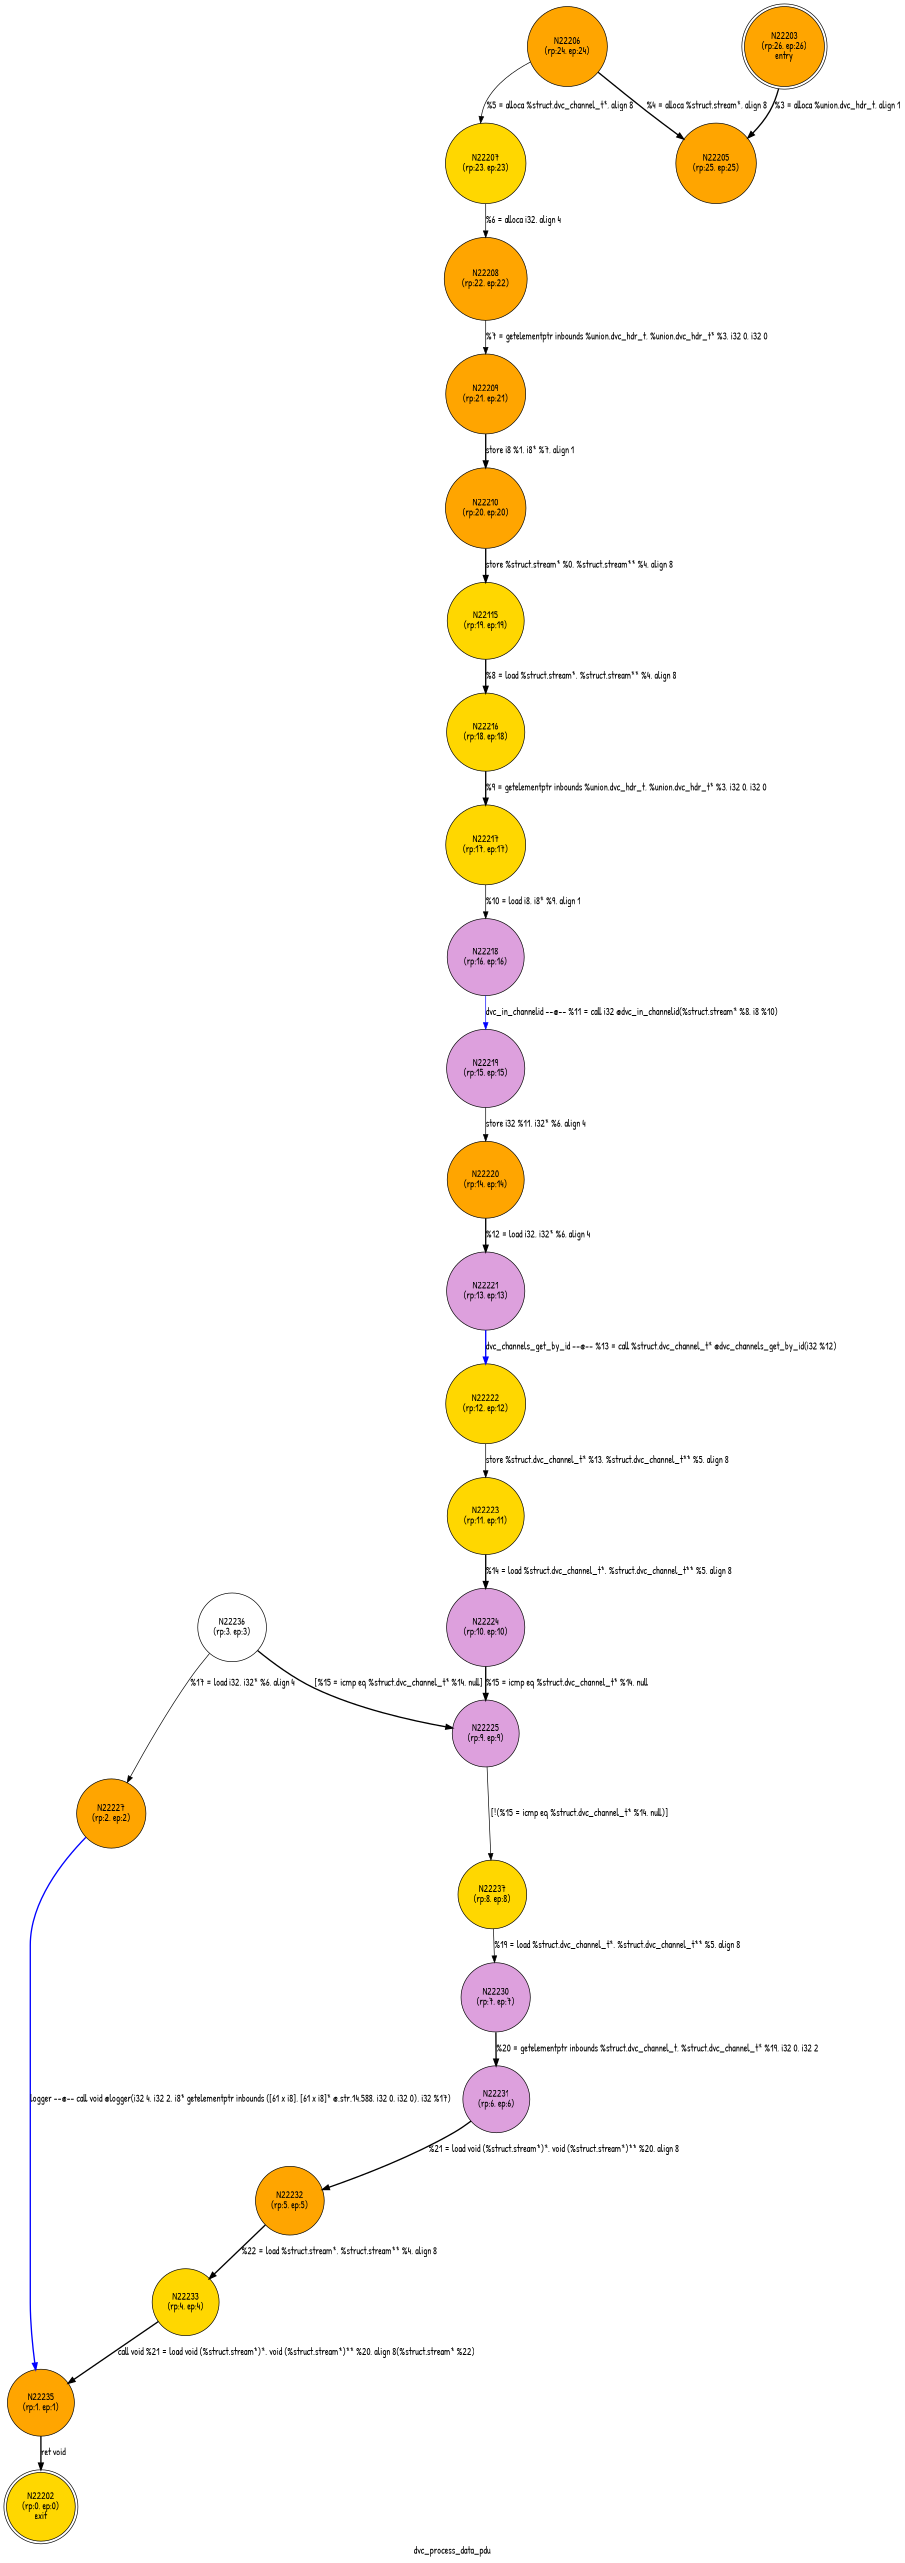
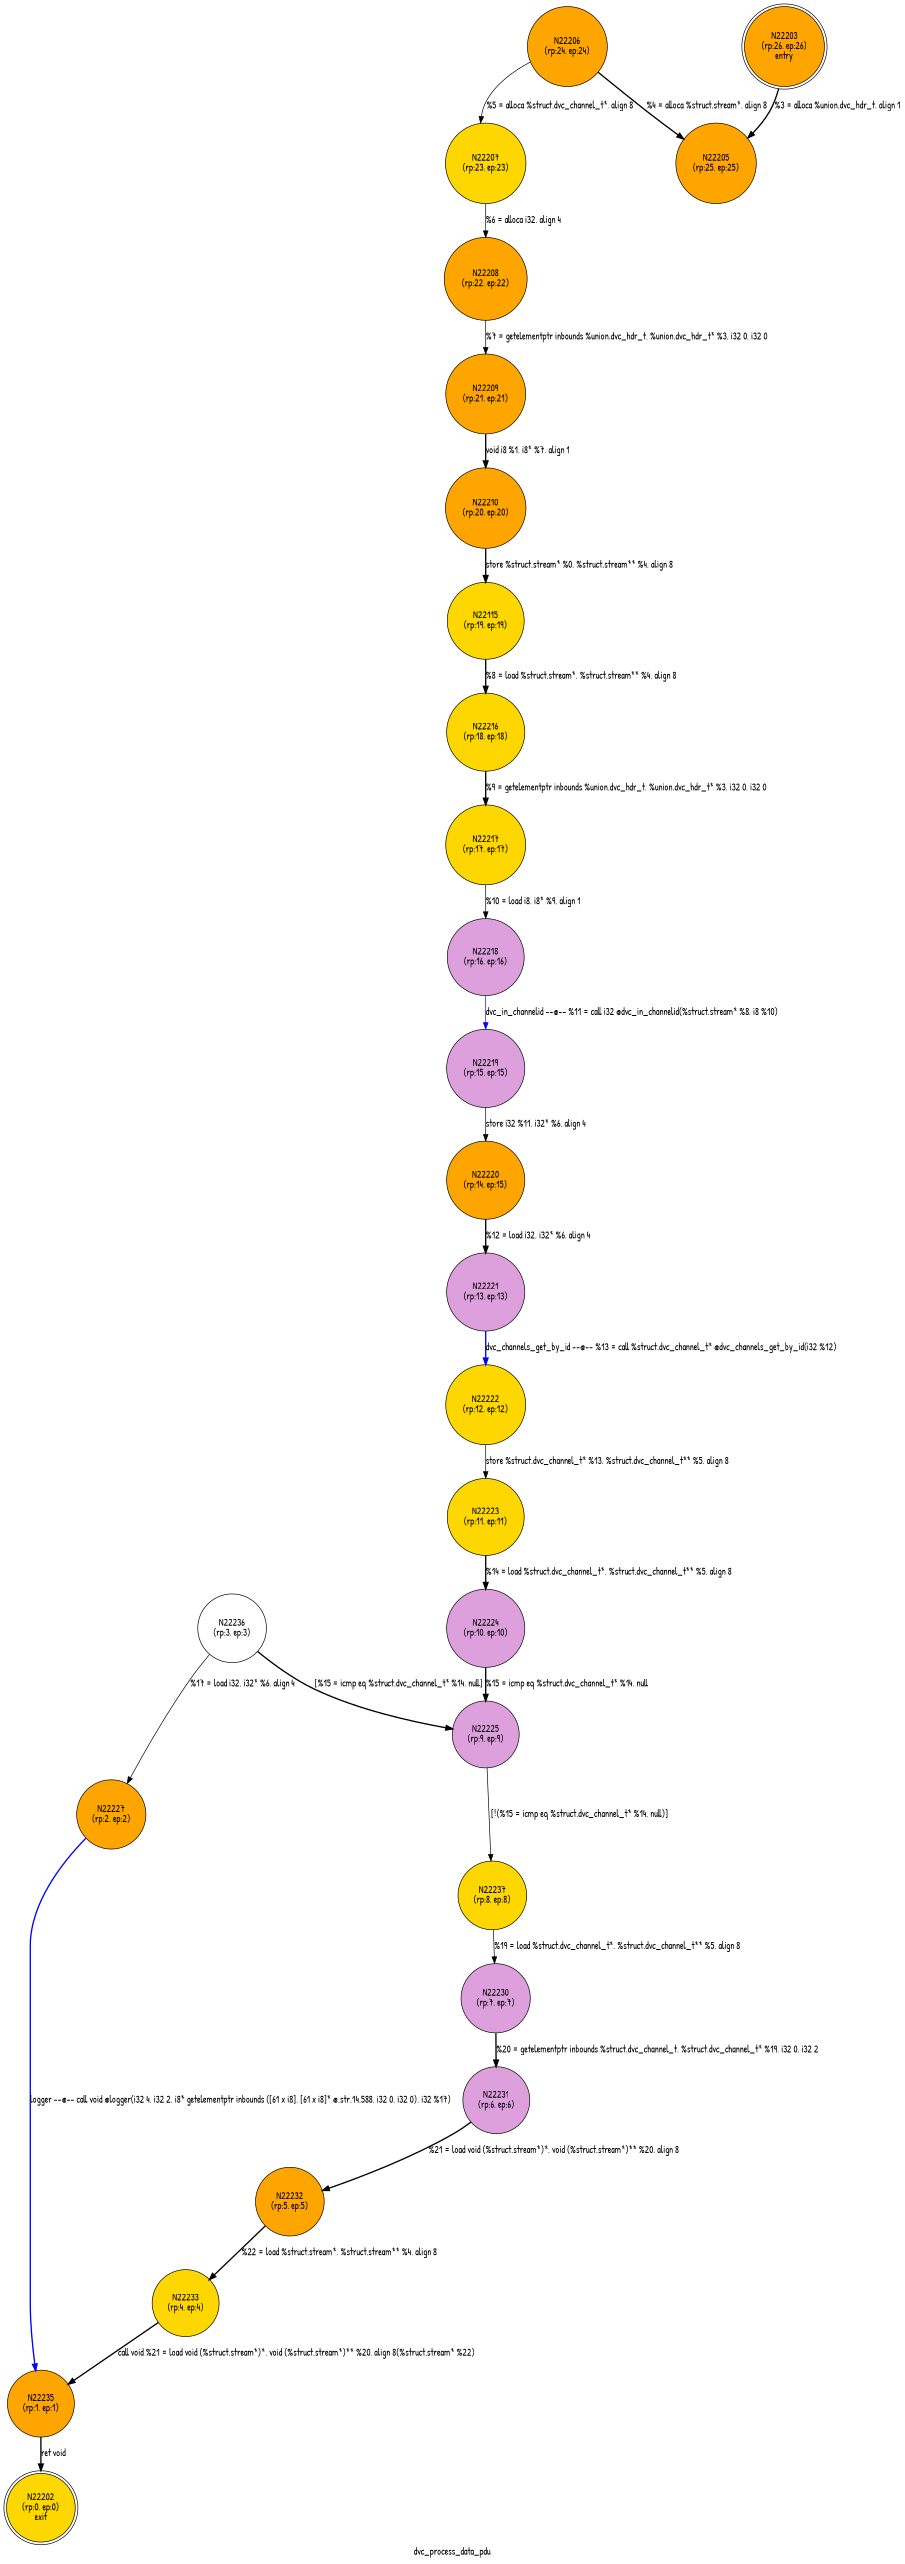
edge "N22209 (rp:21, ep:21)" -> "N22210 (rp:20, ep:20)": label "store i8 %1, i8* %7, align 1" -> "void i8 %1, i8* %7, align 1"
node "N22220 (rp:14, ep:14)": label "N22220 (rp:14, ep:14)" -> "N22220 (rp:14, ep:15)"
